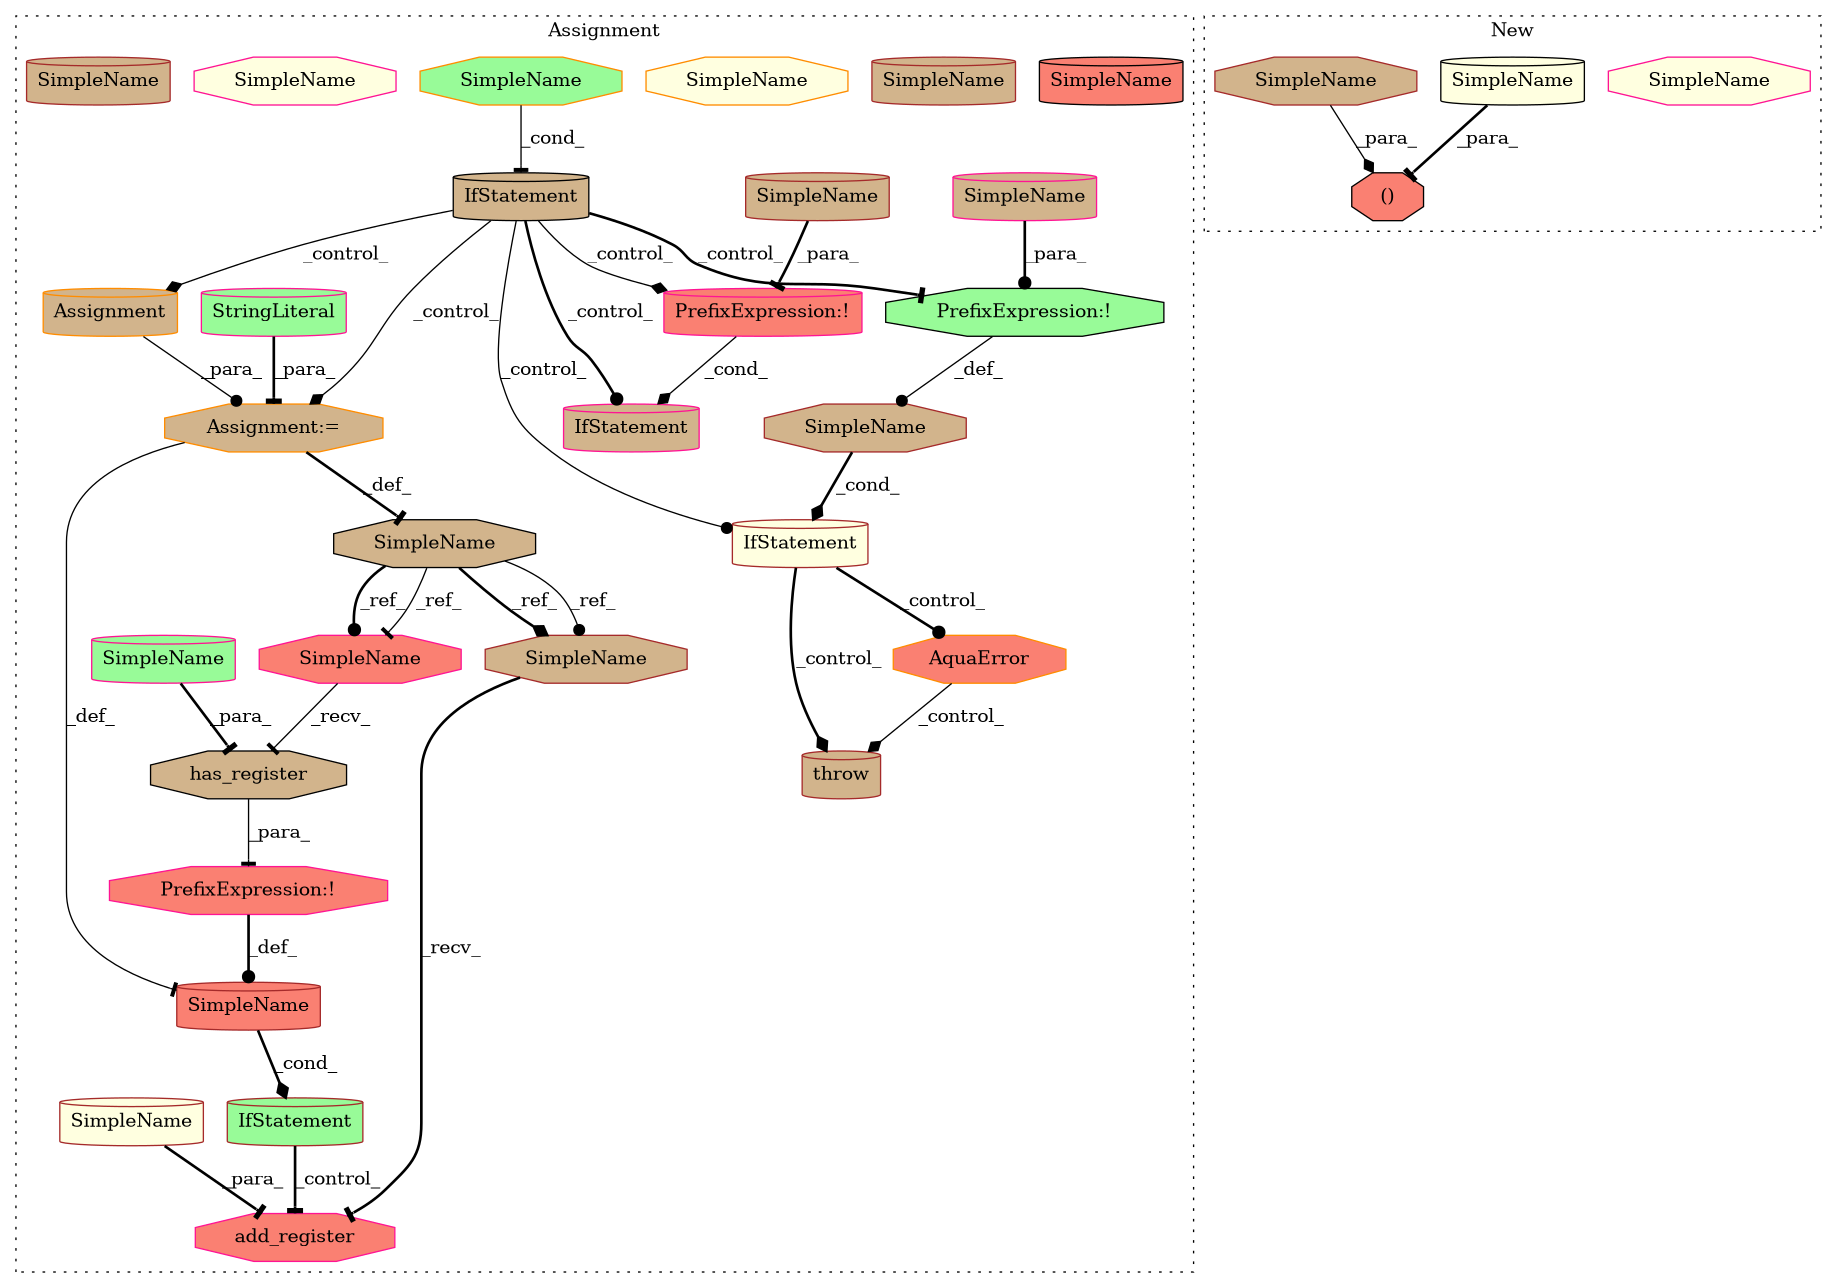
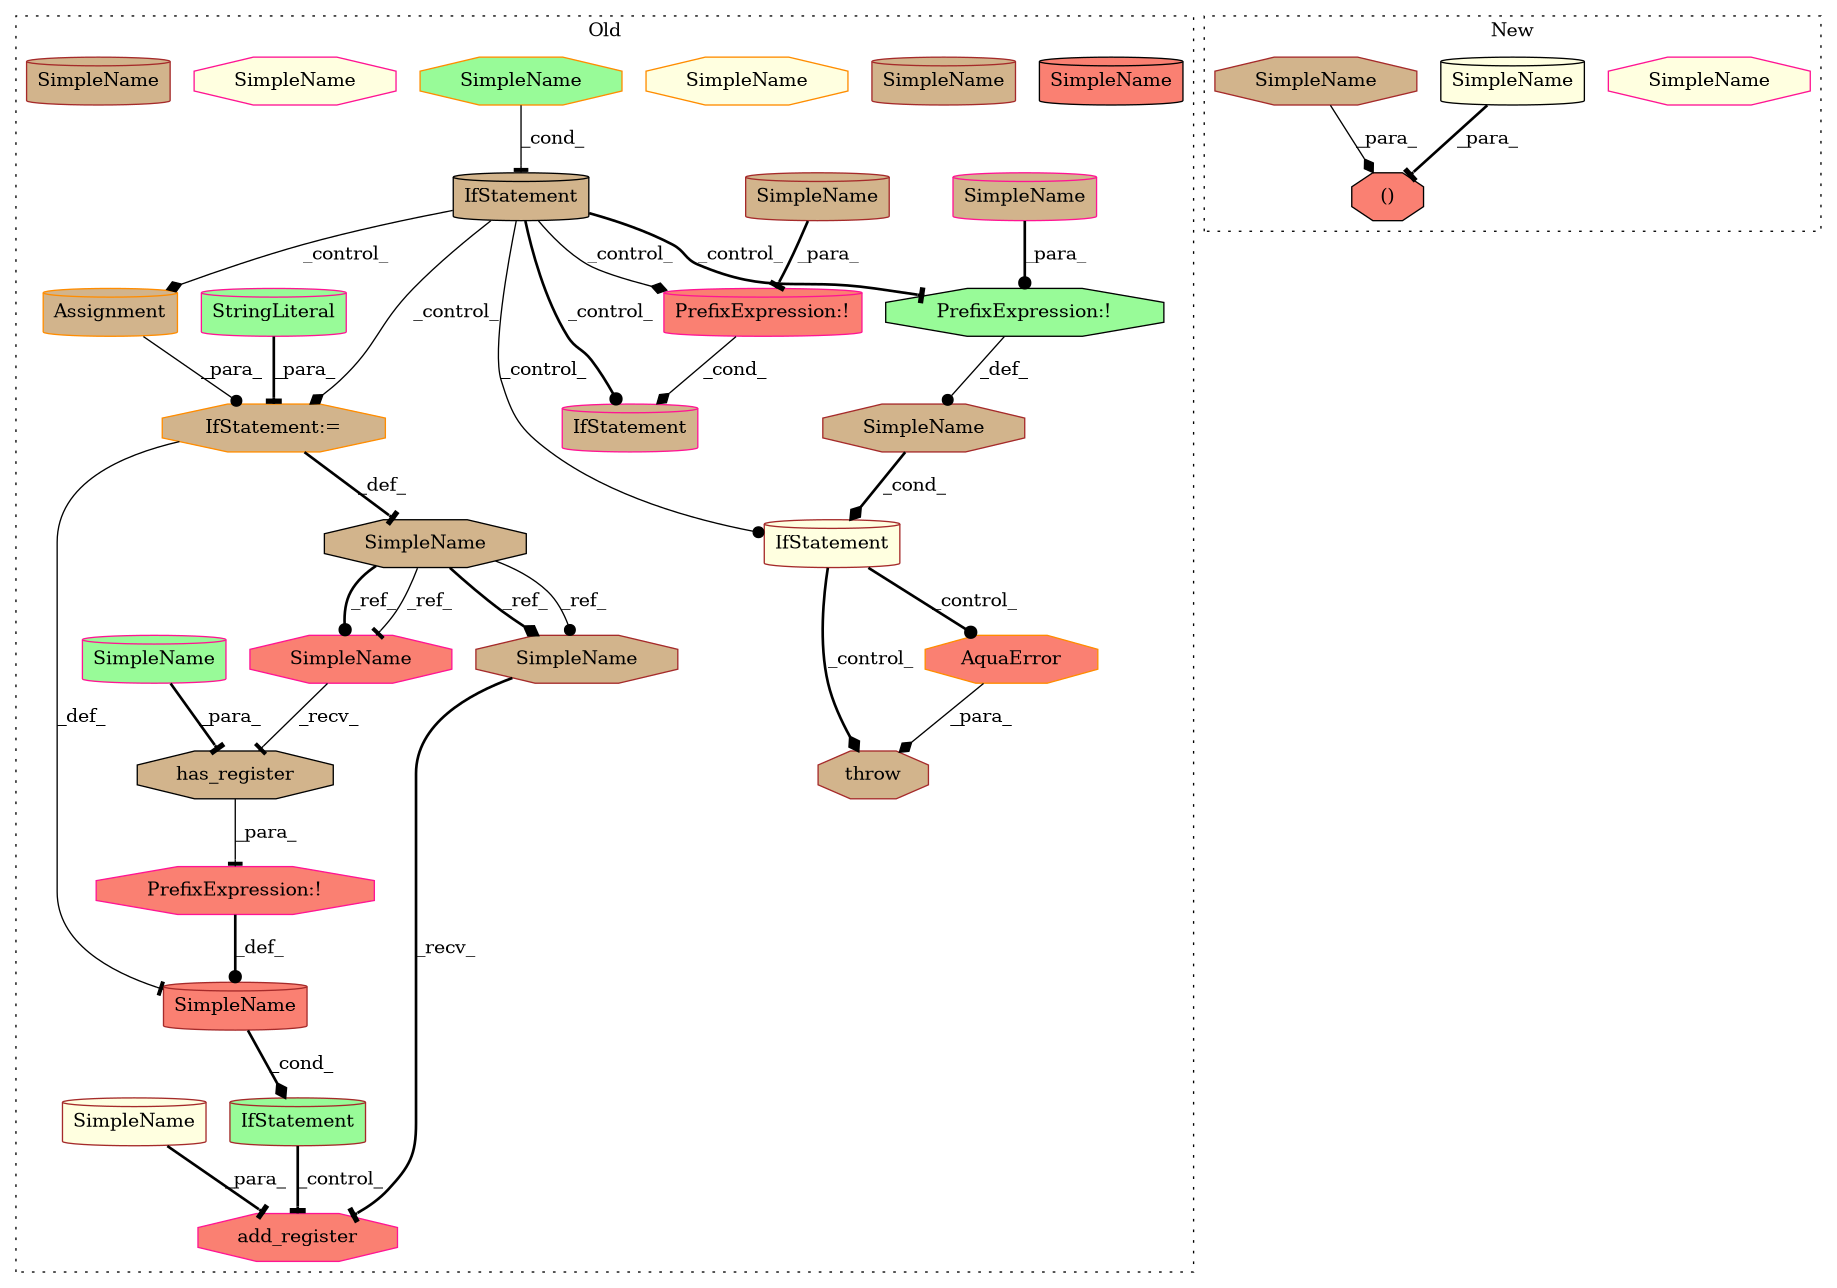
cluster "Assignment": label "Assignment" -> "Old"
node "Assignment:=": label "Assignment:=" -> "IfStatement:="
edge "AquaError" -> "throw": label "_control_" -> "_para_"
node "throw": shape cylinder -> octagon
